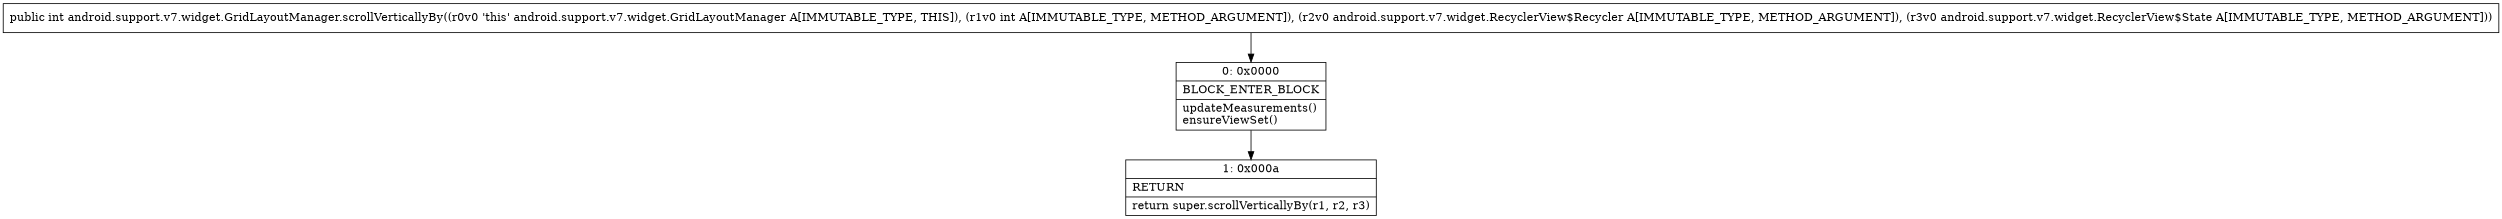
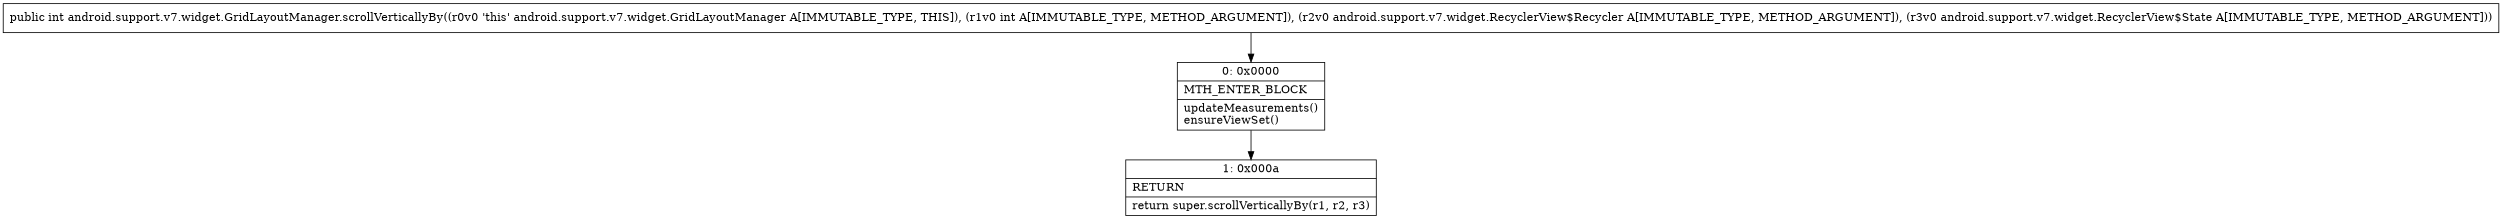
node "0: 0x0000": text "BLOCK_ENTER_BLOCK" -> "MTH_ENTER_BLOCK"
